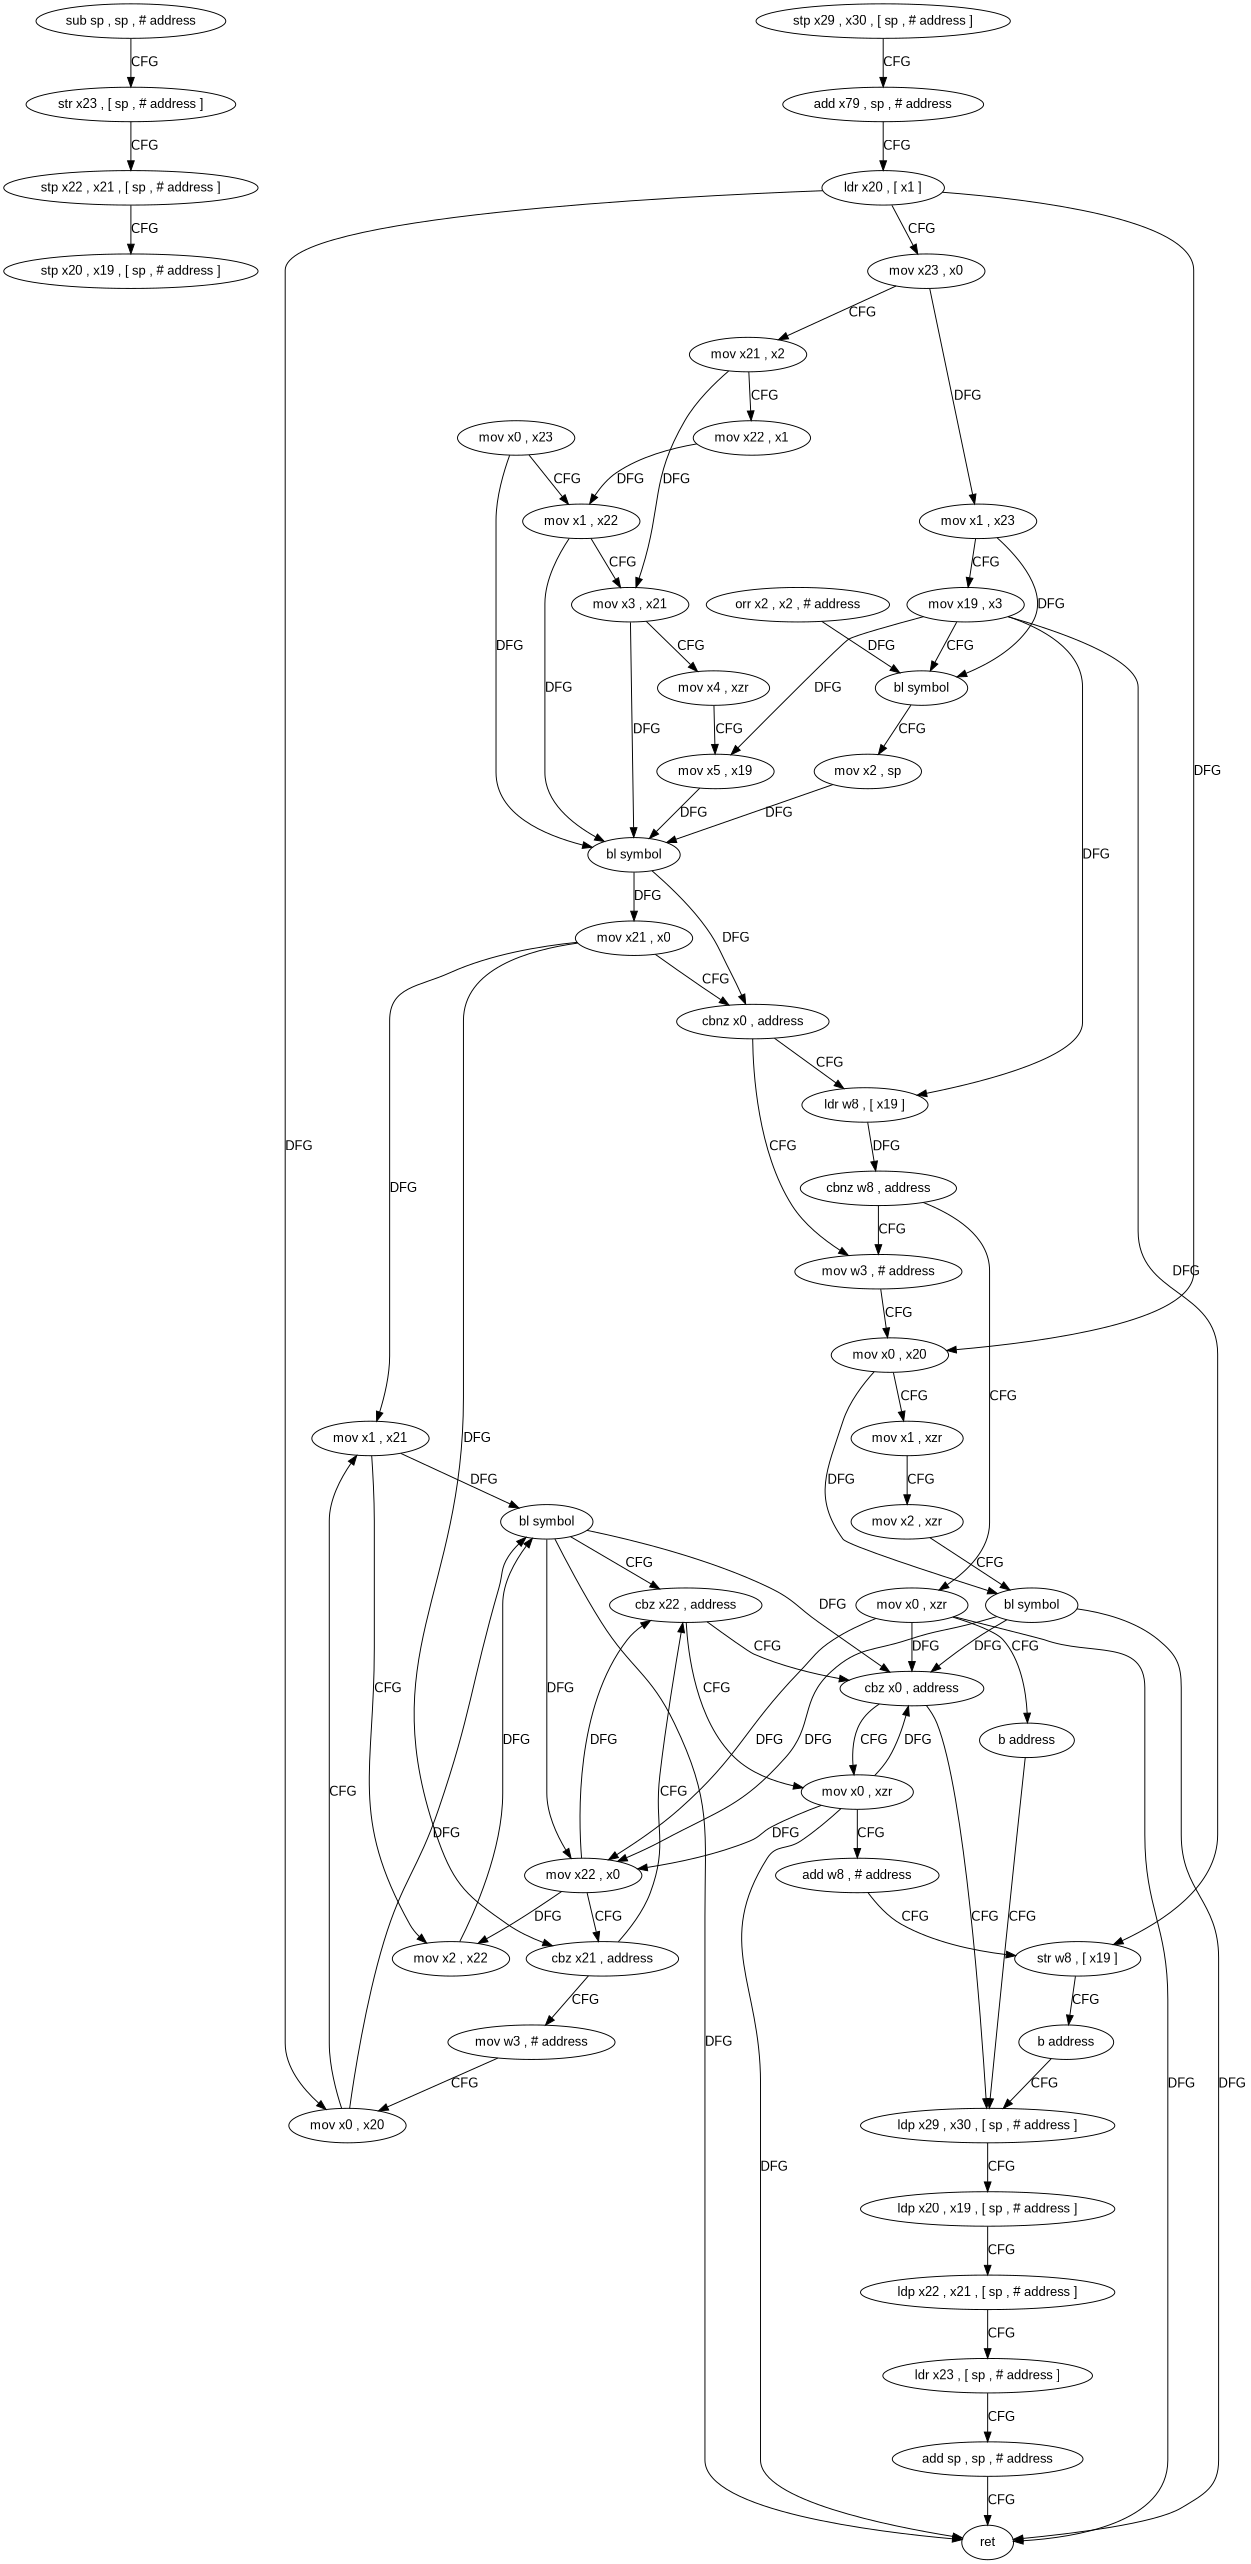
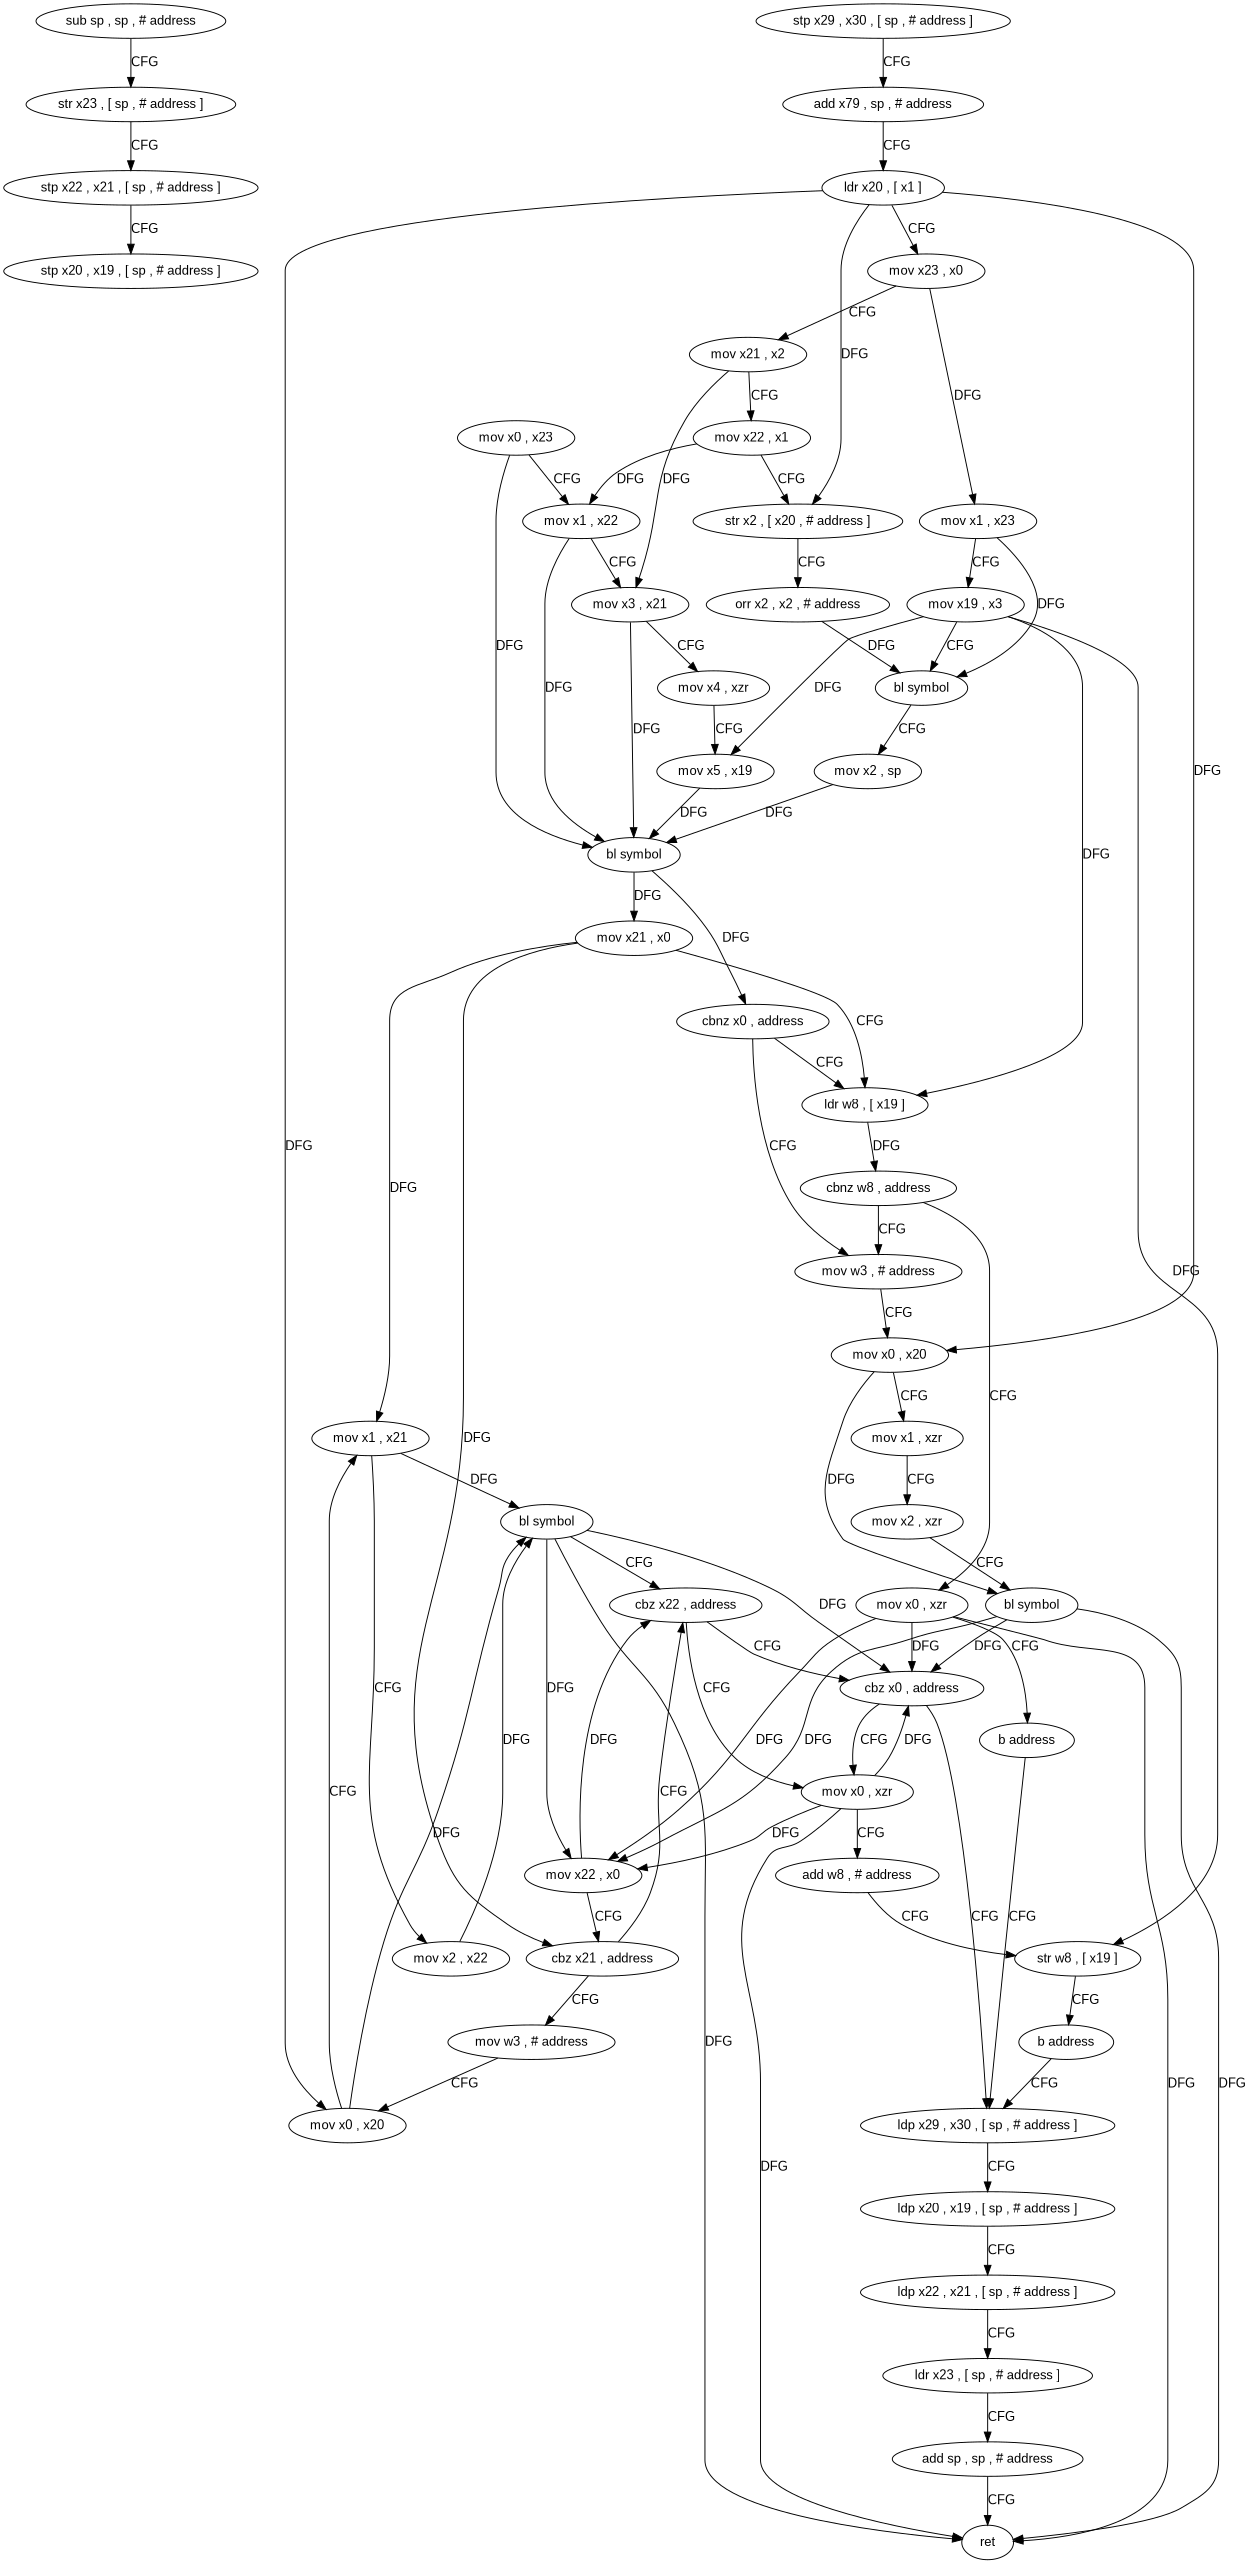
node "str x2 , [ x20 , # address ]": added
edge "mov x21 , x0" -> "cbnz x0 , address": now "mov x21 , x0" -> "ldr w8 , [ x19 ]"
edge "mov x22 , x0" -> "mov x2 , x22": removed, label "DFG"
